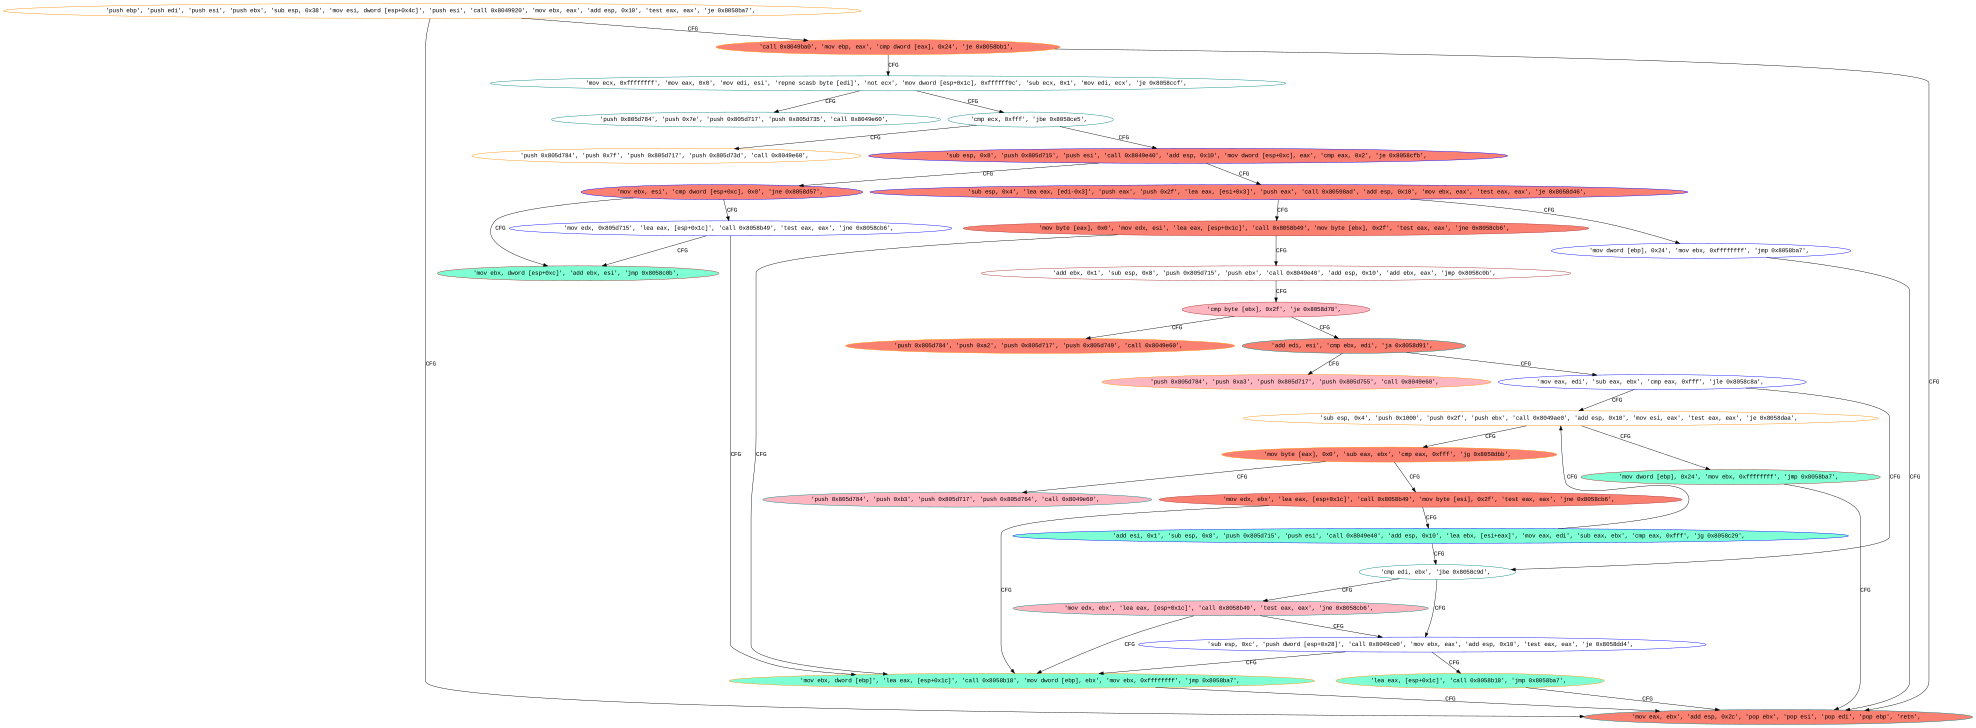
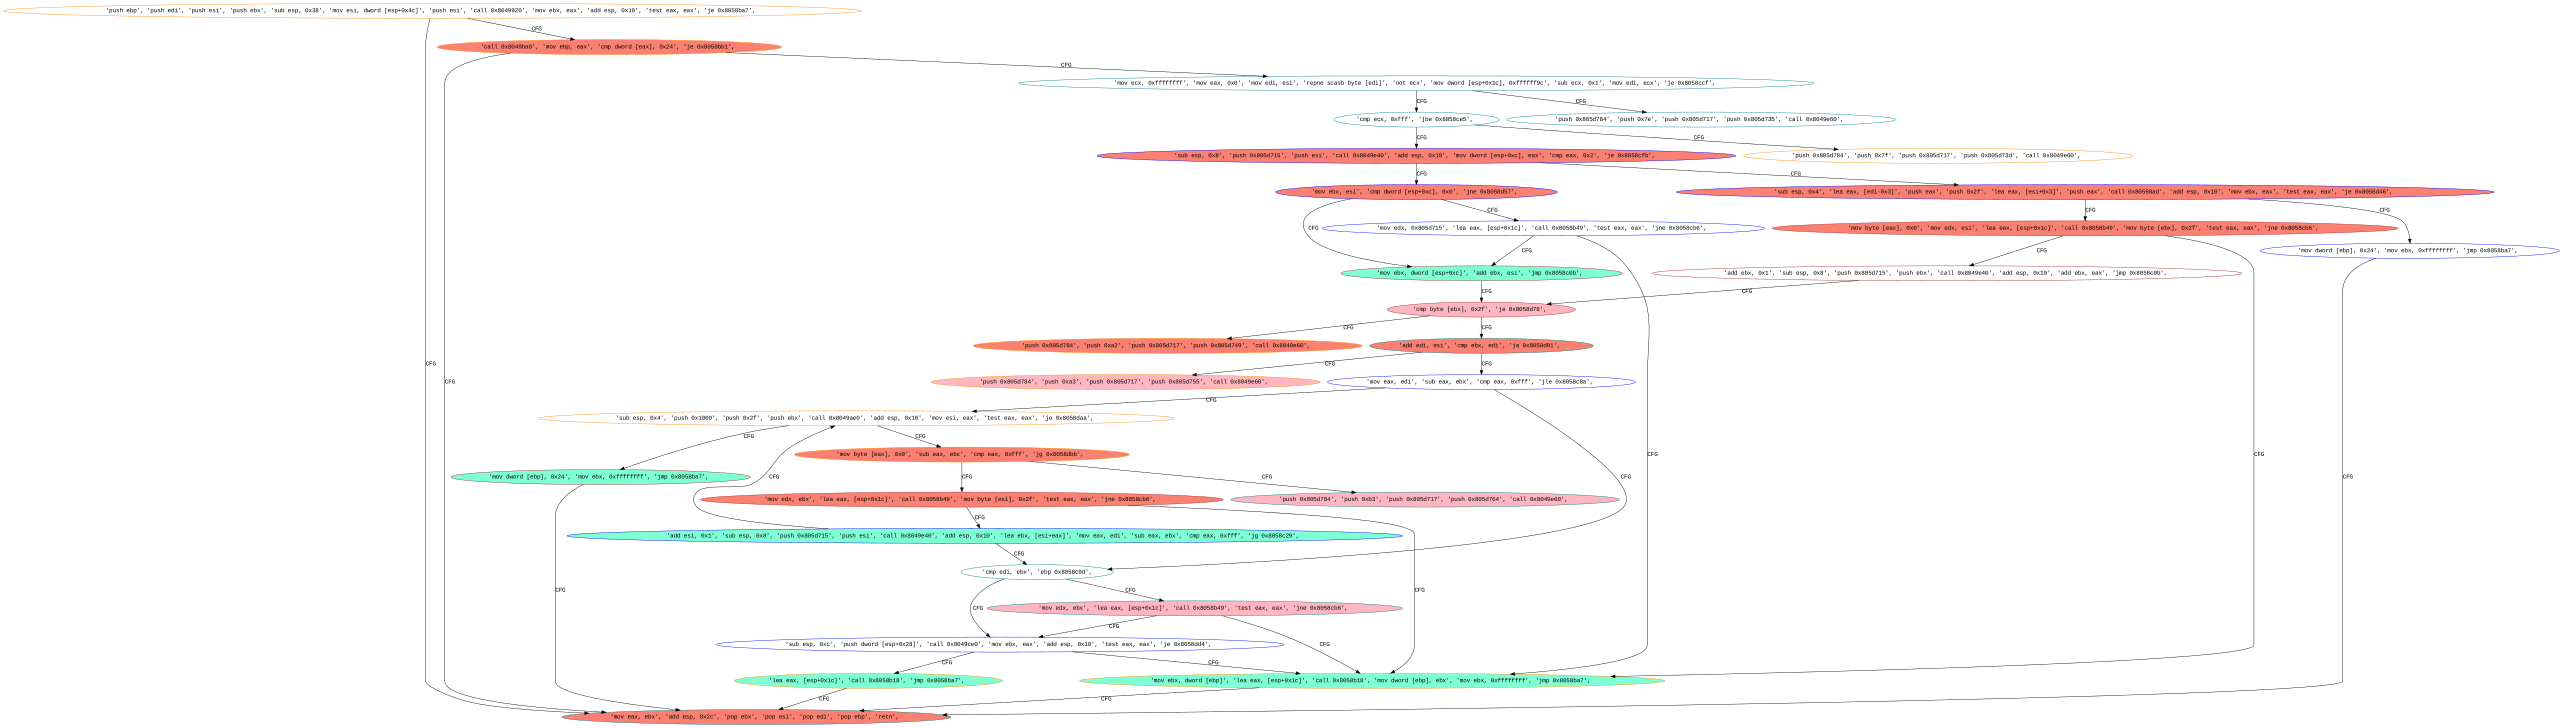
edge "'mov ebx, dword [esp+0xc]', 'add ebx, esi', 'jmp 0x8058c0b'," -> "'cmp byte [ebx], 0x2f', 'je 0x8058d78',": added, label "CFG"
node "'cmp edi, ebx', 'jbe 0x8058c9d',": label "'cmp edi, ebx', 'jbe 0x8058c9d'," -> "'cmp edi, ebx', 'ebp 0x8058c9d',"
